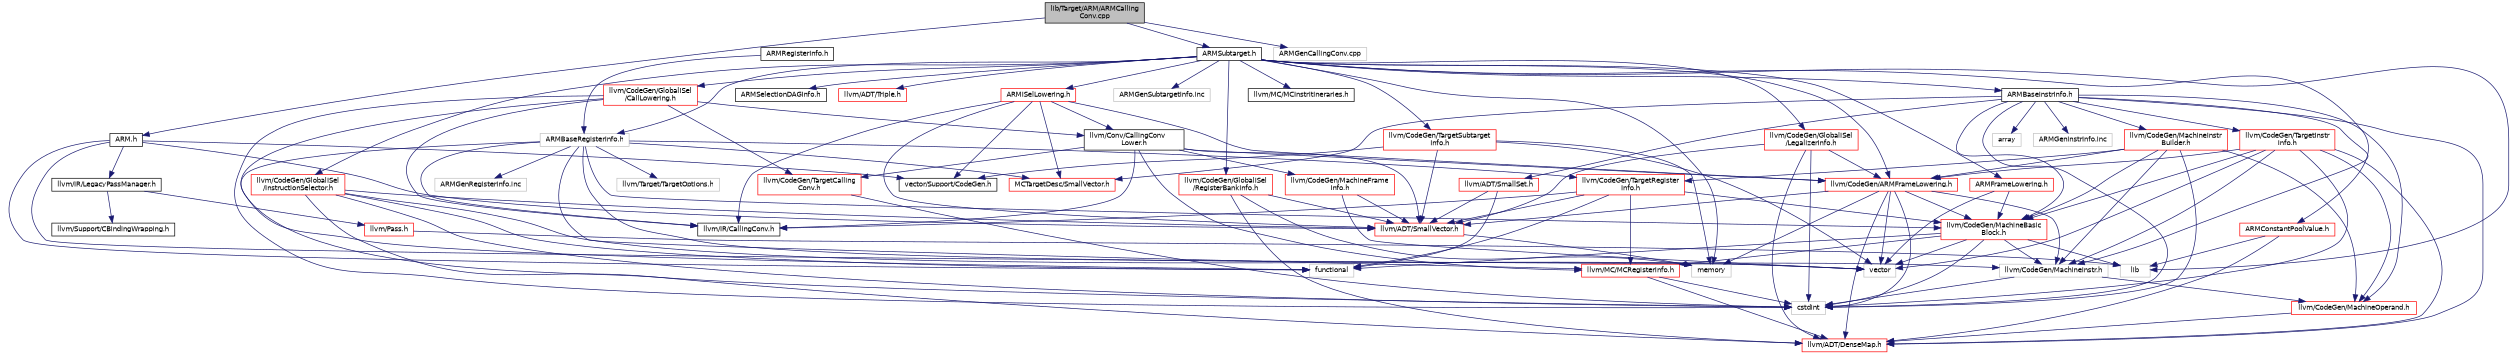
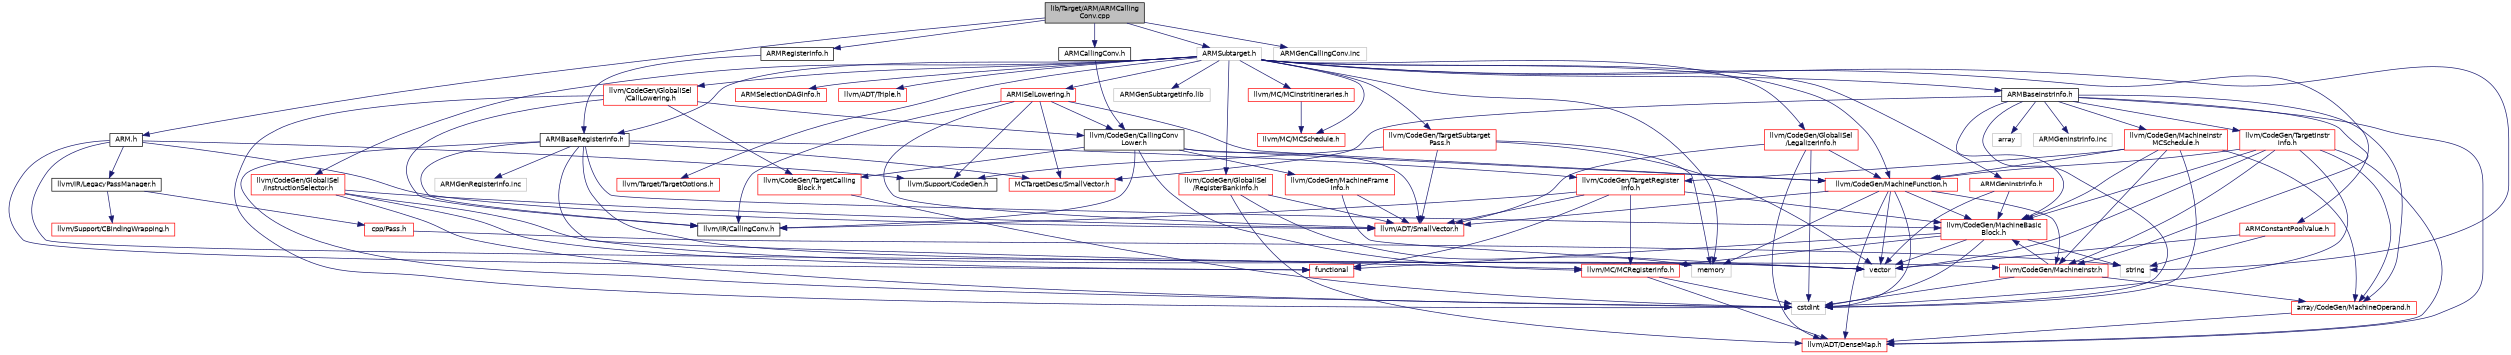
edge "lib/Target/ARM/ARMCalling Conv.cpp" -> "ARMRegisterInfo.h": added
node "ARMCallingConv.h": added
node "ARMSubtarget.h": color black -> grey75
node "ARMGenCallingConv.cpp": label "ARMGenCallingConv.cpp" -> "ARMGenCallingConv.inc"
node "ARMSelectionDAGInfo.h": color black -> red
node "ARMGenSubtargetInfo.inc": label "ARMGenSubtargetInfo.inc" -> "ARMGenSubtargetInfo.lib"
node "llvm/MC/MCInstrItineraries.h": color black -> red
node "ARMBaseRegisterInfo.h": color grey75 -> black
node "llvm/Conv/CallingConv Lower.h": label "llvm/Conv/CallingConv Lower.h" -> "llvm/CodeGen/CallingConv Lower.h"
node "llvm/MC/MCSchedule.h": added
node "llvm/CodeGen/TargetSubtarget Info.h": label "llvm/CodeGen/TargetSubtarget Info.h" -> "llvm/CodeGen/TargetSubtarget Pass.h"
node "llvm/CodeGen/MachineInstr Builder.h": label "llvm/CodeGen/MachineInstr Builder.h" -> "llvm/CodeGen/MachineInstr MCSchedule.h"
edge "ARMBaseRegisterInfo.h" -> "llvm/Target/TargetOptions.h": now "ARMSubtarget.h" -> "llvm/Target/TargetOptions.h"
node "llvm/Target/TargetOptions.h": color grey75 -> red
node "llvm/CodeGen/TargetCalling Conv.h": label "llvm/CodeGen/TargetCalling Conv.h" -> "llvm/CodeGen/TargetCalling Block.h"
node "vector/Support/CodeGen.h": label "vector/Support/CodeGen.h" -> "llvm/Support/CodeGen.h"
node "llvm/ADT/SmallSet.h": removed
node "llvm/CodeGen/ARMFrameLowering.h": label "llvm/CodeGen/ARMFrameLowering.h" -> "llvm/CodeGen/MachineFunction.h"
node "ARMFrameLowering.h": label "ARMFrameLowering.h" -> "ARMGenInstrInfo.h"
node "llvm/Support/CBindingWrapping.h": color black -> red
node "llvm/Pass.h": label "llvm/Pass.h" -> "cpp/Pass.h"
edge "llvm/ADT/SmallVector.h" -> "memory": removed
edge "llvm/CodeGen/GlobalISel /CallLowering.h" -> "functional": removed
edge "llvm/CodeGen/MachineBasic Block.h" -> "llvm/CodeGen/MachineInstr.h": reversed
node "functional": color grey75 -> red
node "llvm/CodeGen/MachineInstr.h": color grey75 -> red
node "lib": label "lib" -> "string"
node "llvm/CodeGen/MachineOperand.h": label "llvm/CodeGen/MachineOperand.h" -> "array/CodeGen/MachineOperand.h"
edge "llvm/CodeGen/GlobalISel /InstructionSelector.h" -> "llvm/ADT/DenseMap.h": removed
edge "ARMConstantPoolValue.h" -> "llvm/ADT/DenseMap.h": now "ARMConstantPoolValue.h" -> "vector"
